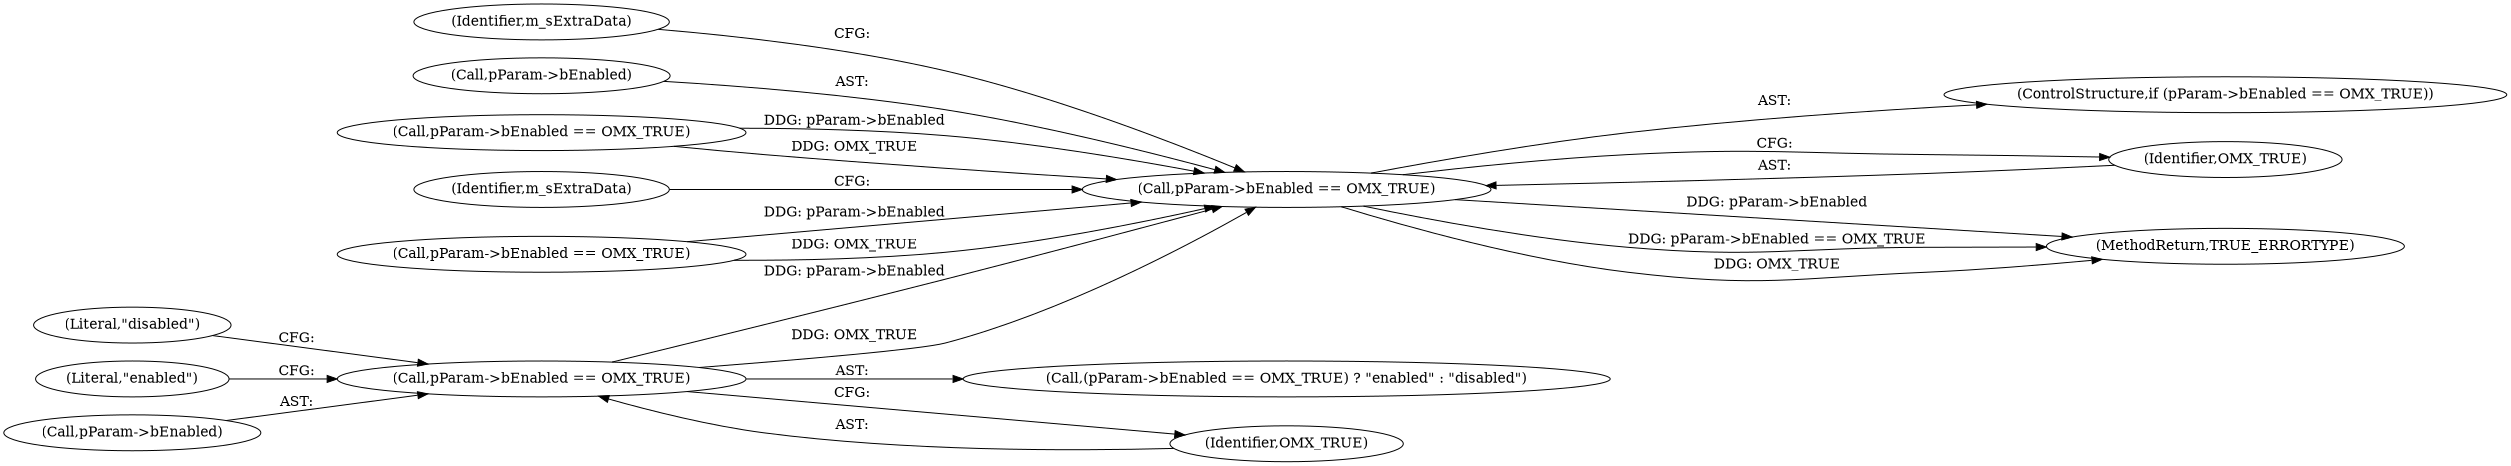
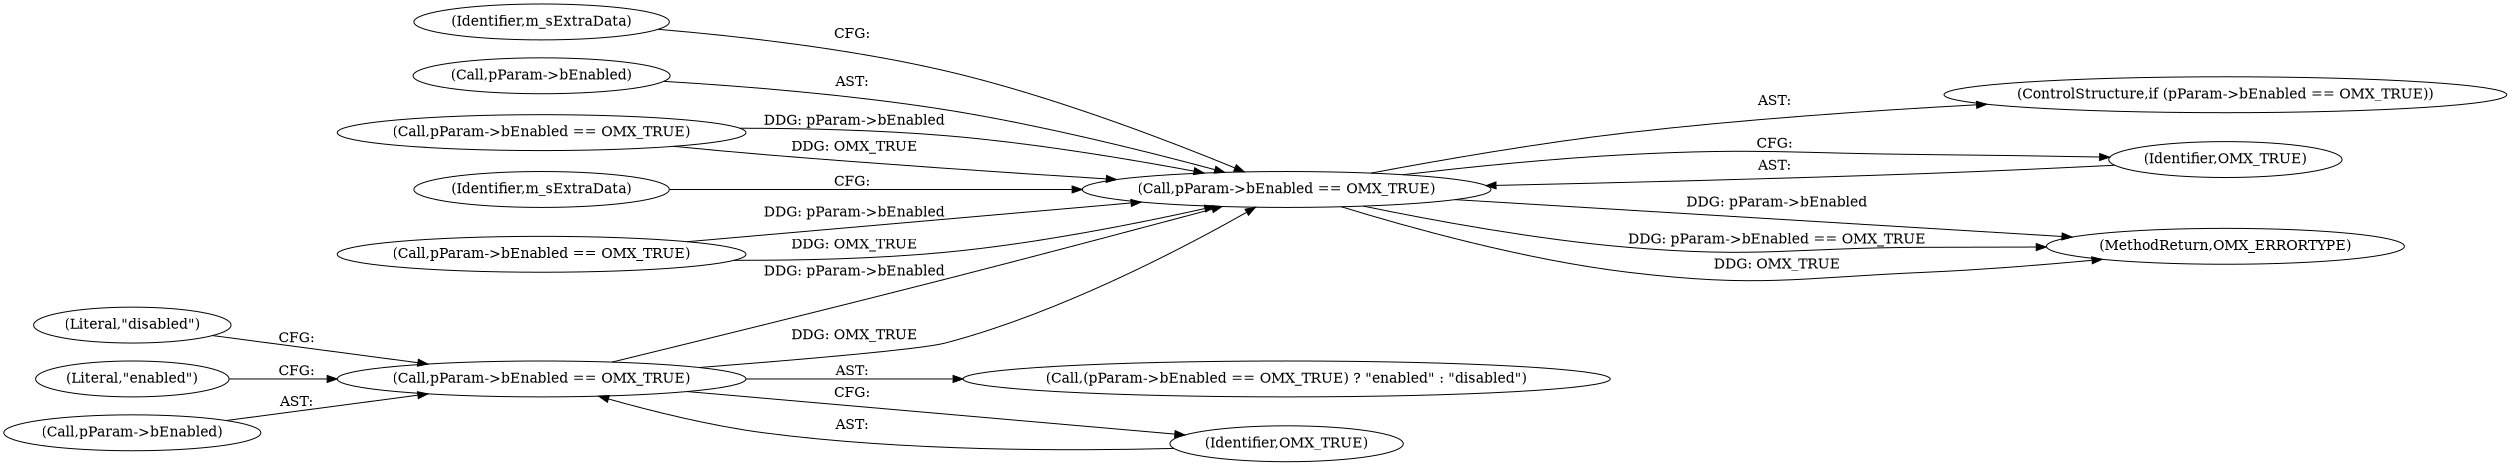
node "(MethodReturn,TRUE_ERRORTYPE)": label "(MethodReturn,TRUE_ERRORTYPE)" -> "(MethodReturn,OMX_ERRORTYPE)"
